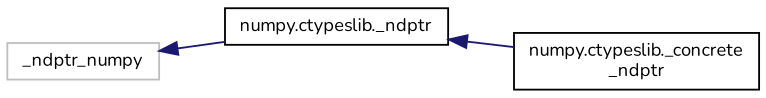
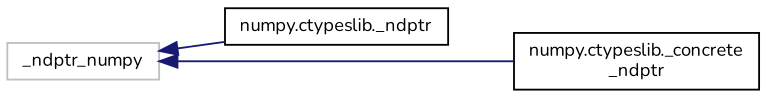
edge "numpy.ctypeslib._concrete _ndptr" -> "numpy.ctypeslib._ndptr": now "numpy.ctypeslib._concrete _ndptr" -> "_ndptr_numpy"
